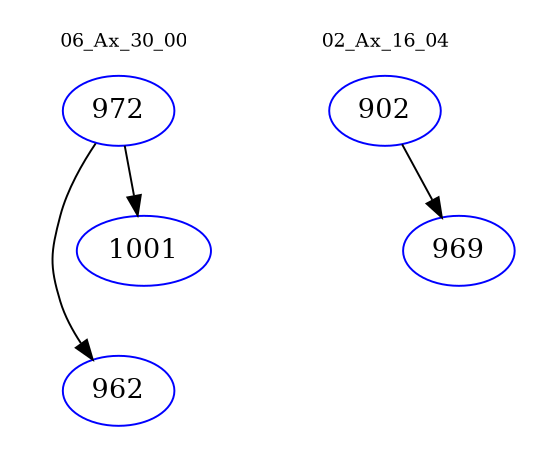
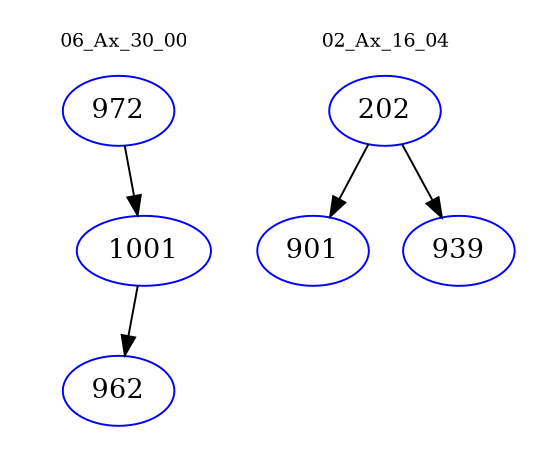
node "902": label "902" -> "202"
edge "972" -> "962": now "1001" -> "962"
node "901": added
node "969": label "969" -> "939"
